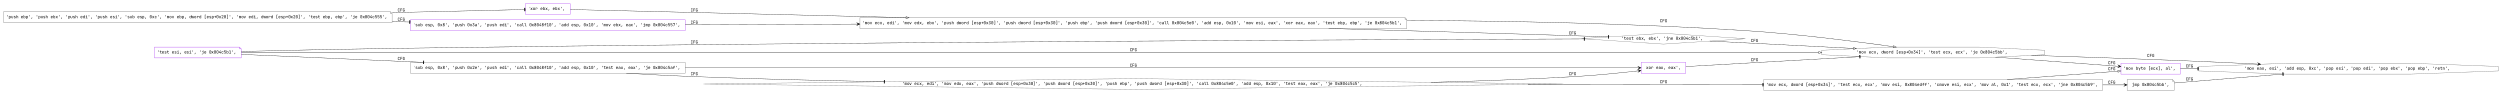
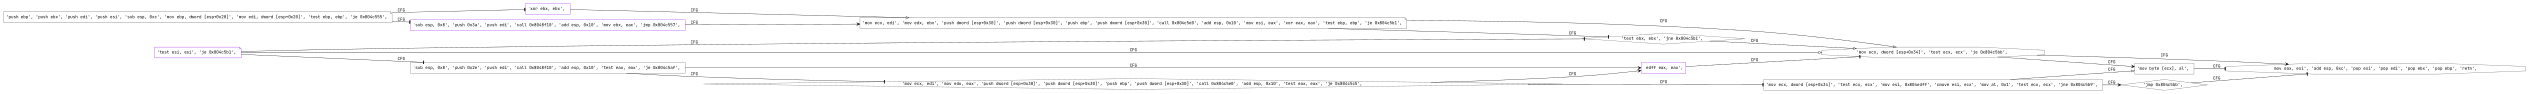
node "'xor eax, eax',": label "'xor eax, eax'," -> "'edff eax, eax',"
node "'mov byte [ecx], al',": color purple -> gray40
node "'jmp 0x804c5bb',": shape note -> diamond
